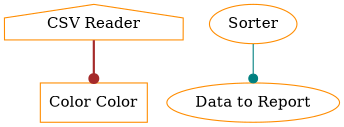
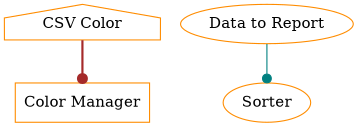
node "CSV Reader": label "CSV Reader" -> "CSV Color"
edge "Sorter" -> "Data to Report": reversed
node "Color Color": label "Color Color" -> "Color Manager"
